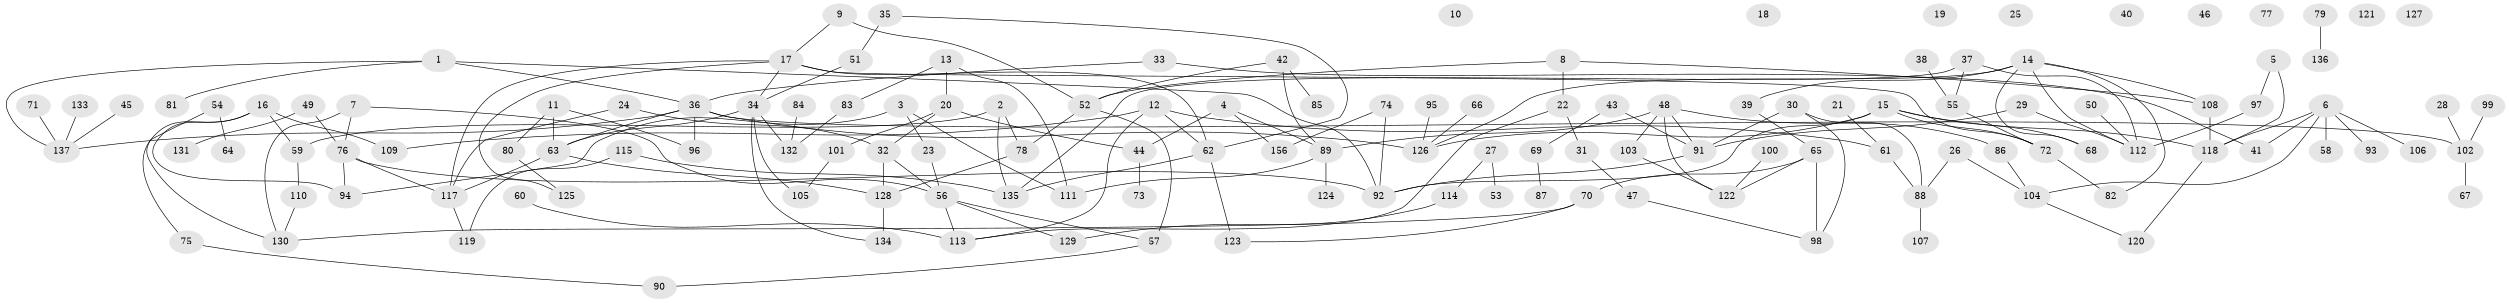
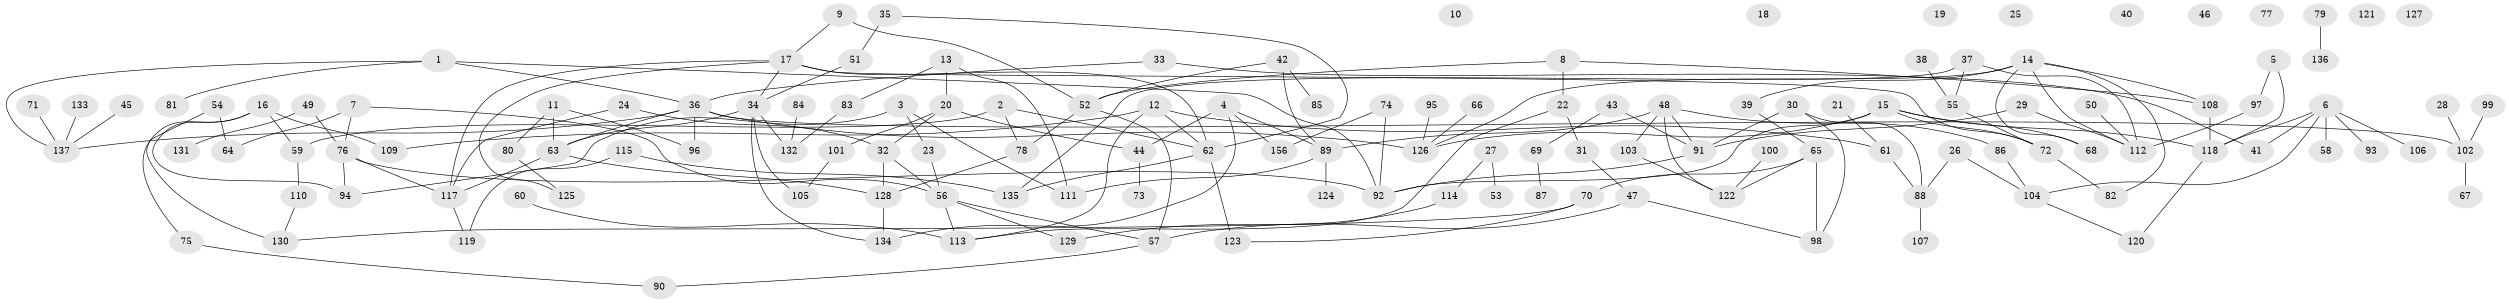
edge "7" -- "130": now "7" -- "64"
edge "2" -- "135": now "2" -- "62"
edge "4" -- "134": added
edge "47" -- "57": added
